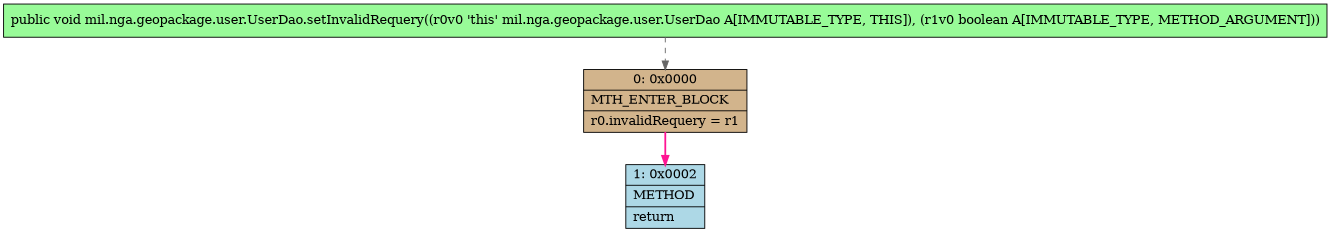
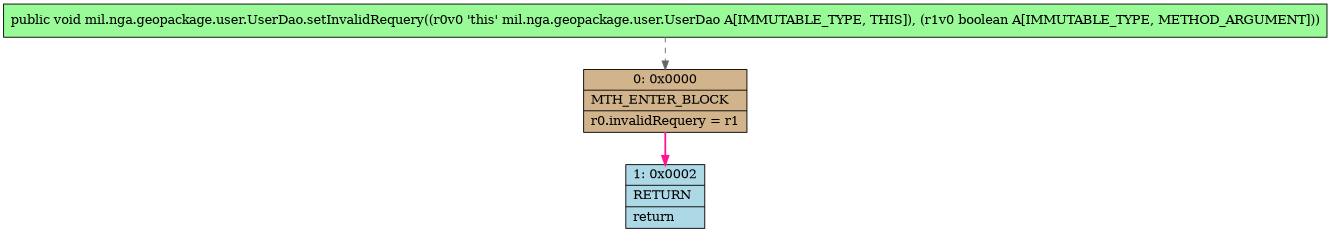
node "1: 0x0002": text "METHOD" -> "RETURN"
